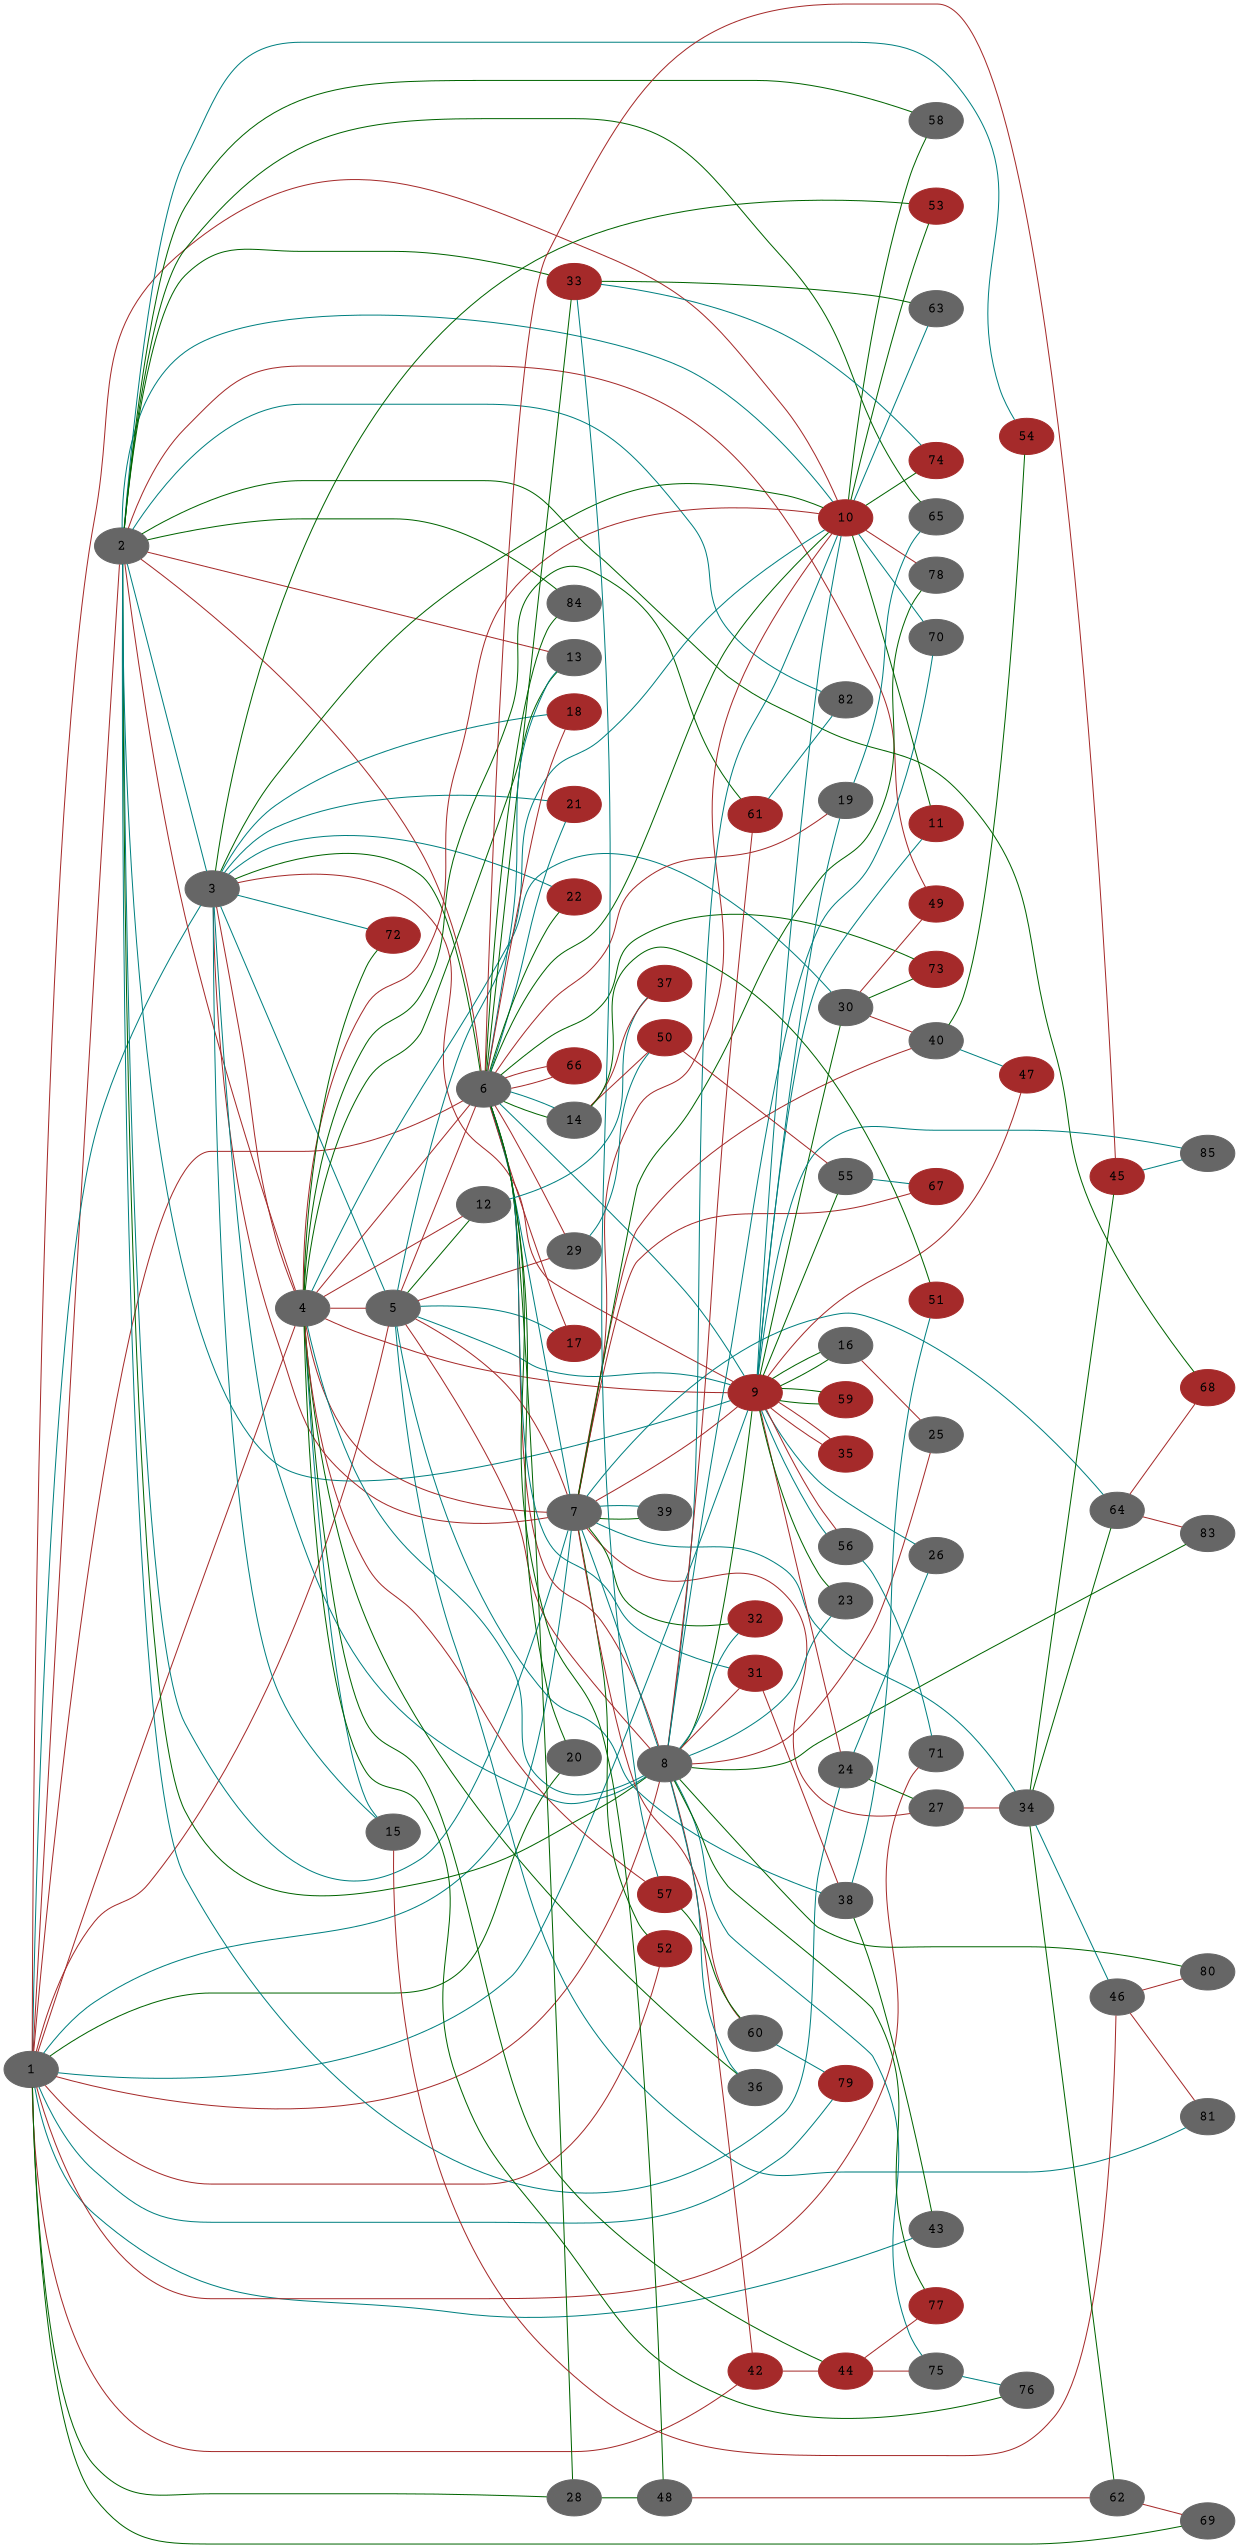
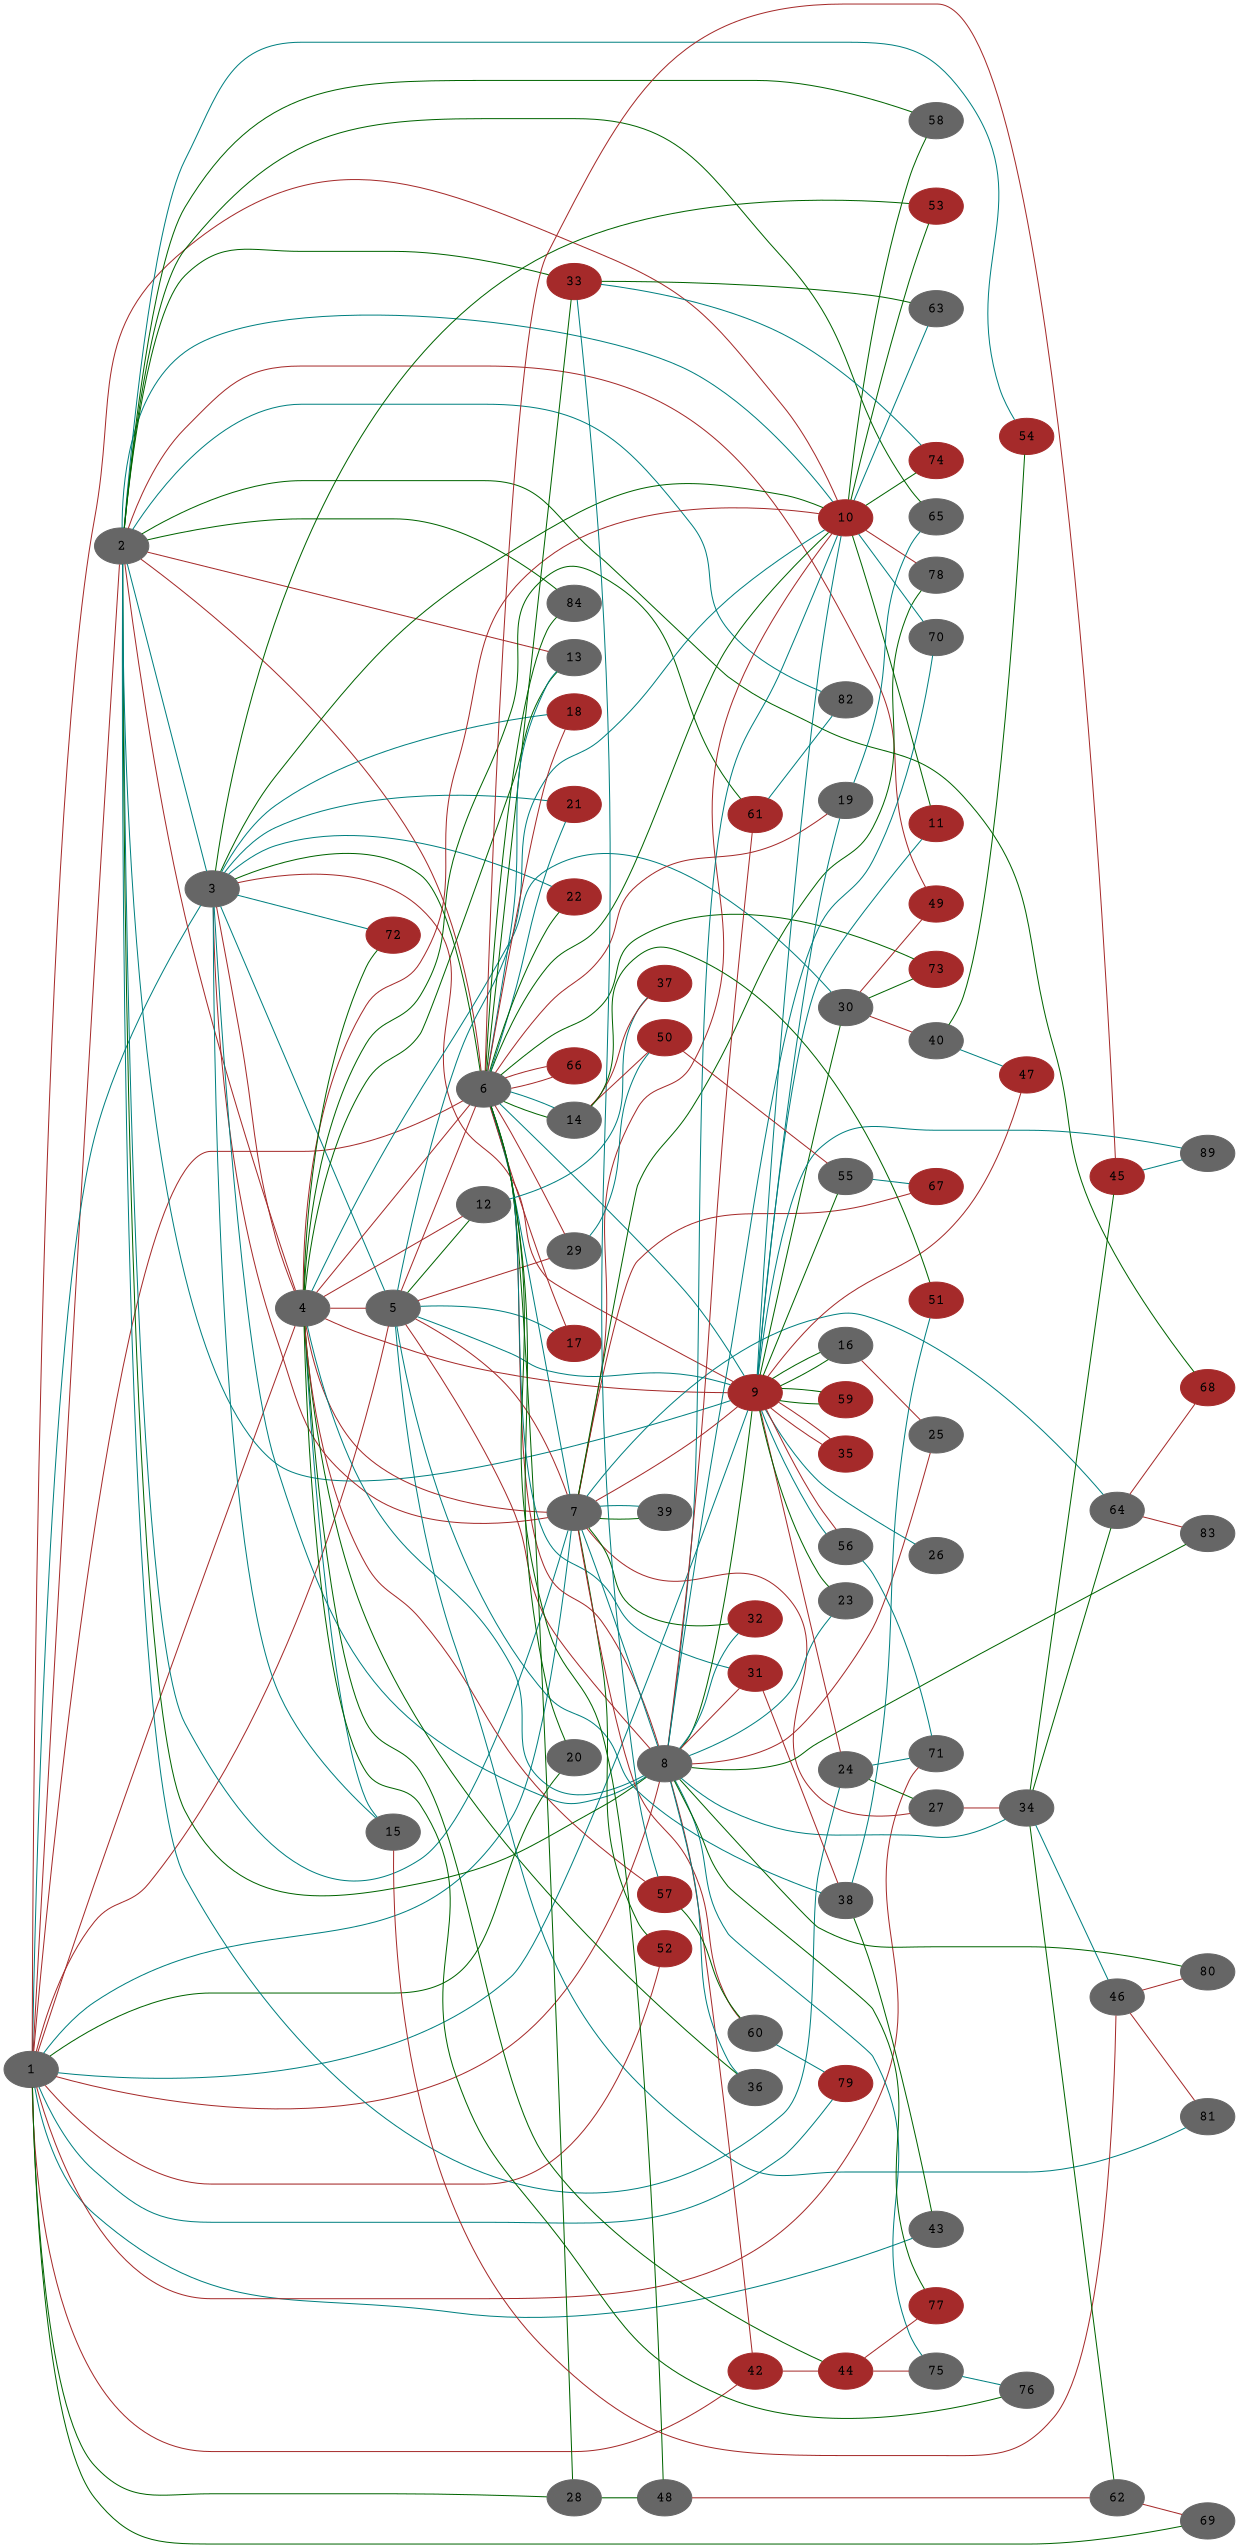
node "85": label "85" -> "89"
edge "40" -- "7": removed
edge "7" -- "34": now "8" -- "34"
edge "26" -- "24": now "71" -- "24"
